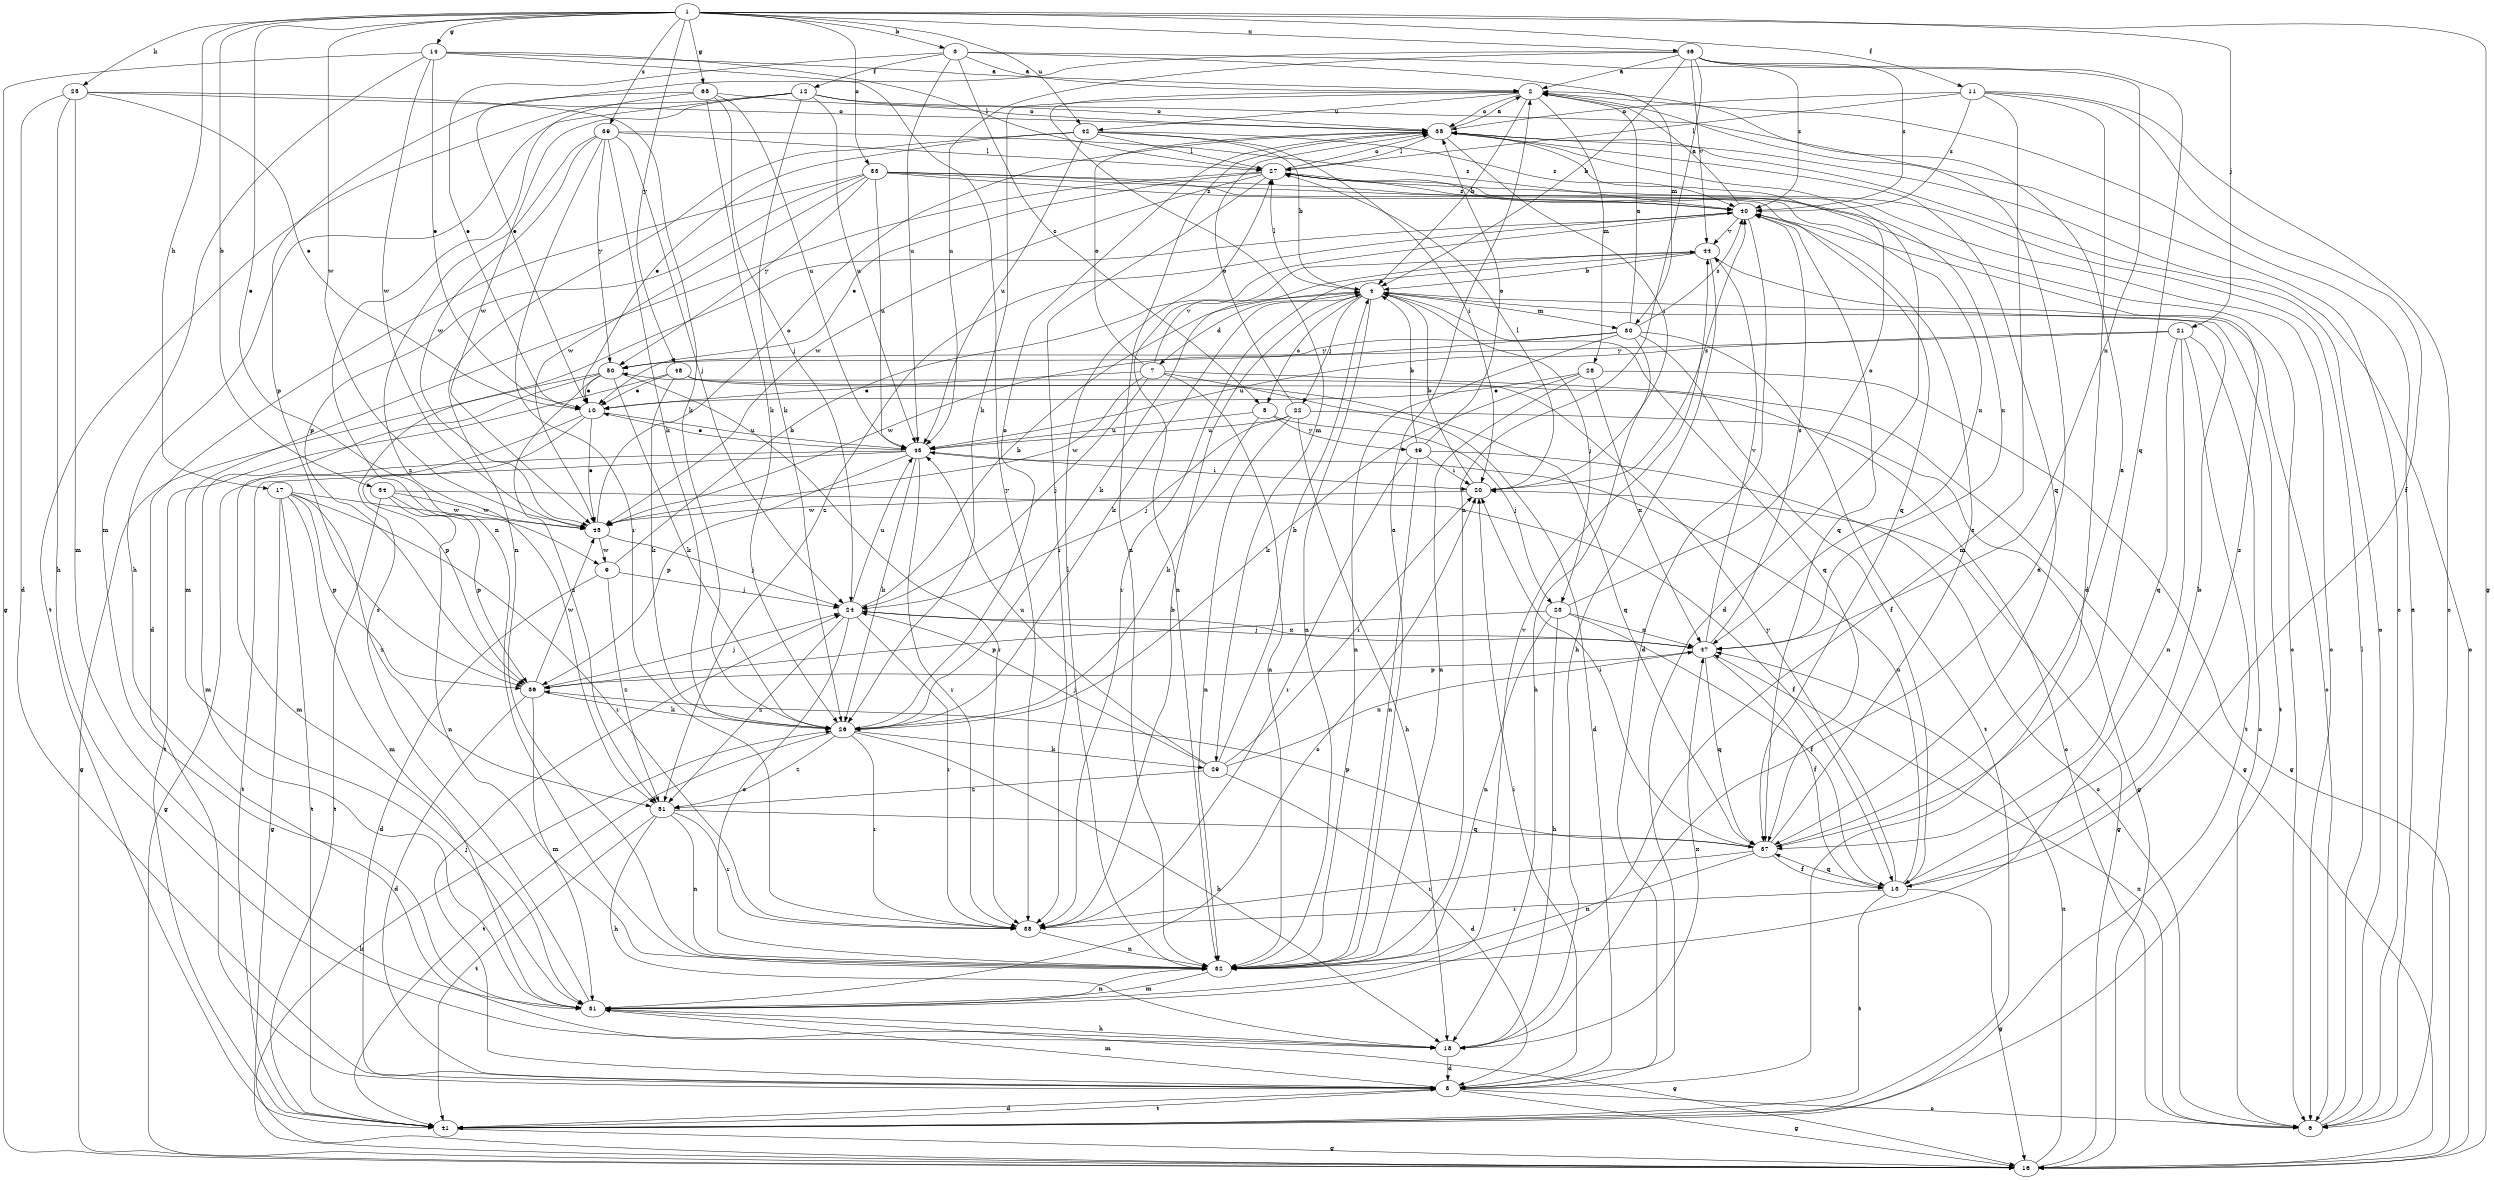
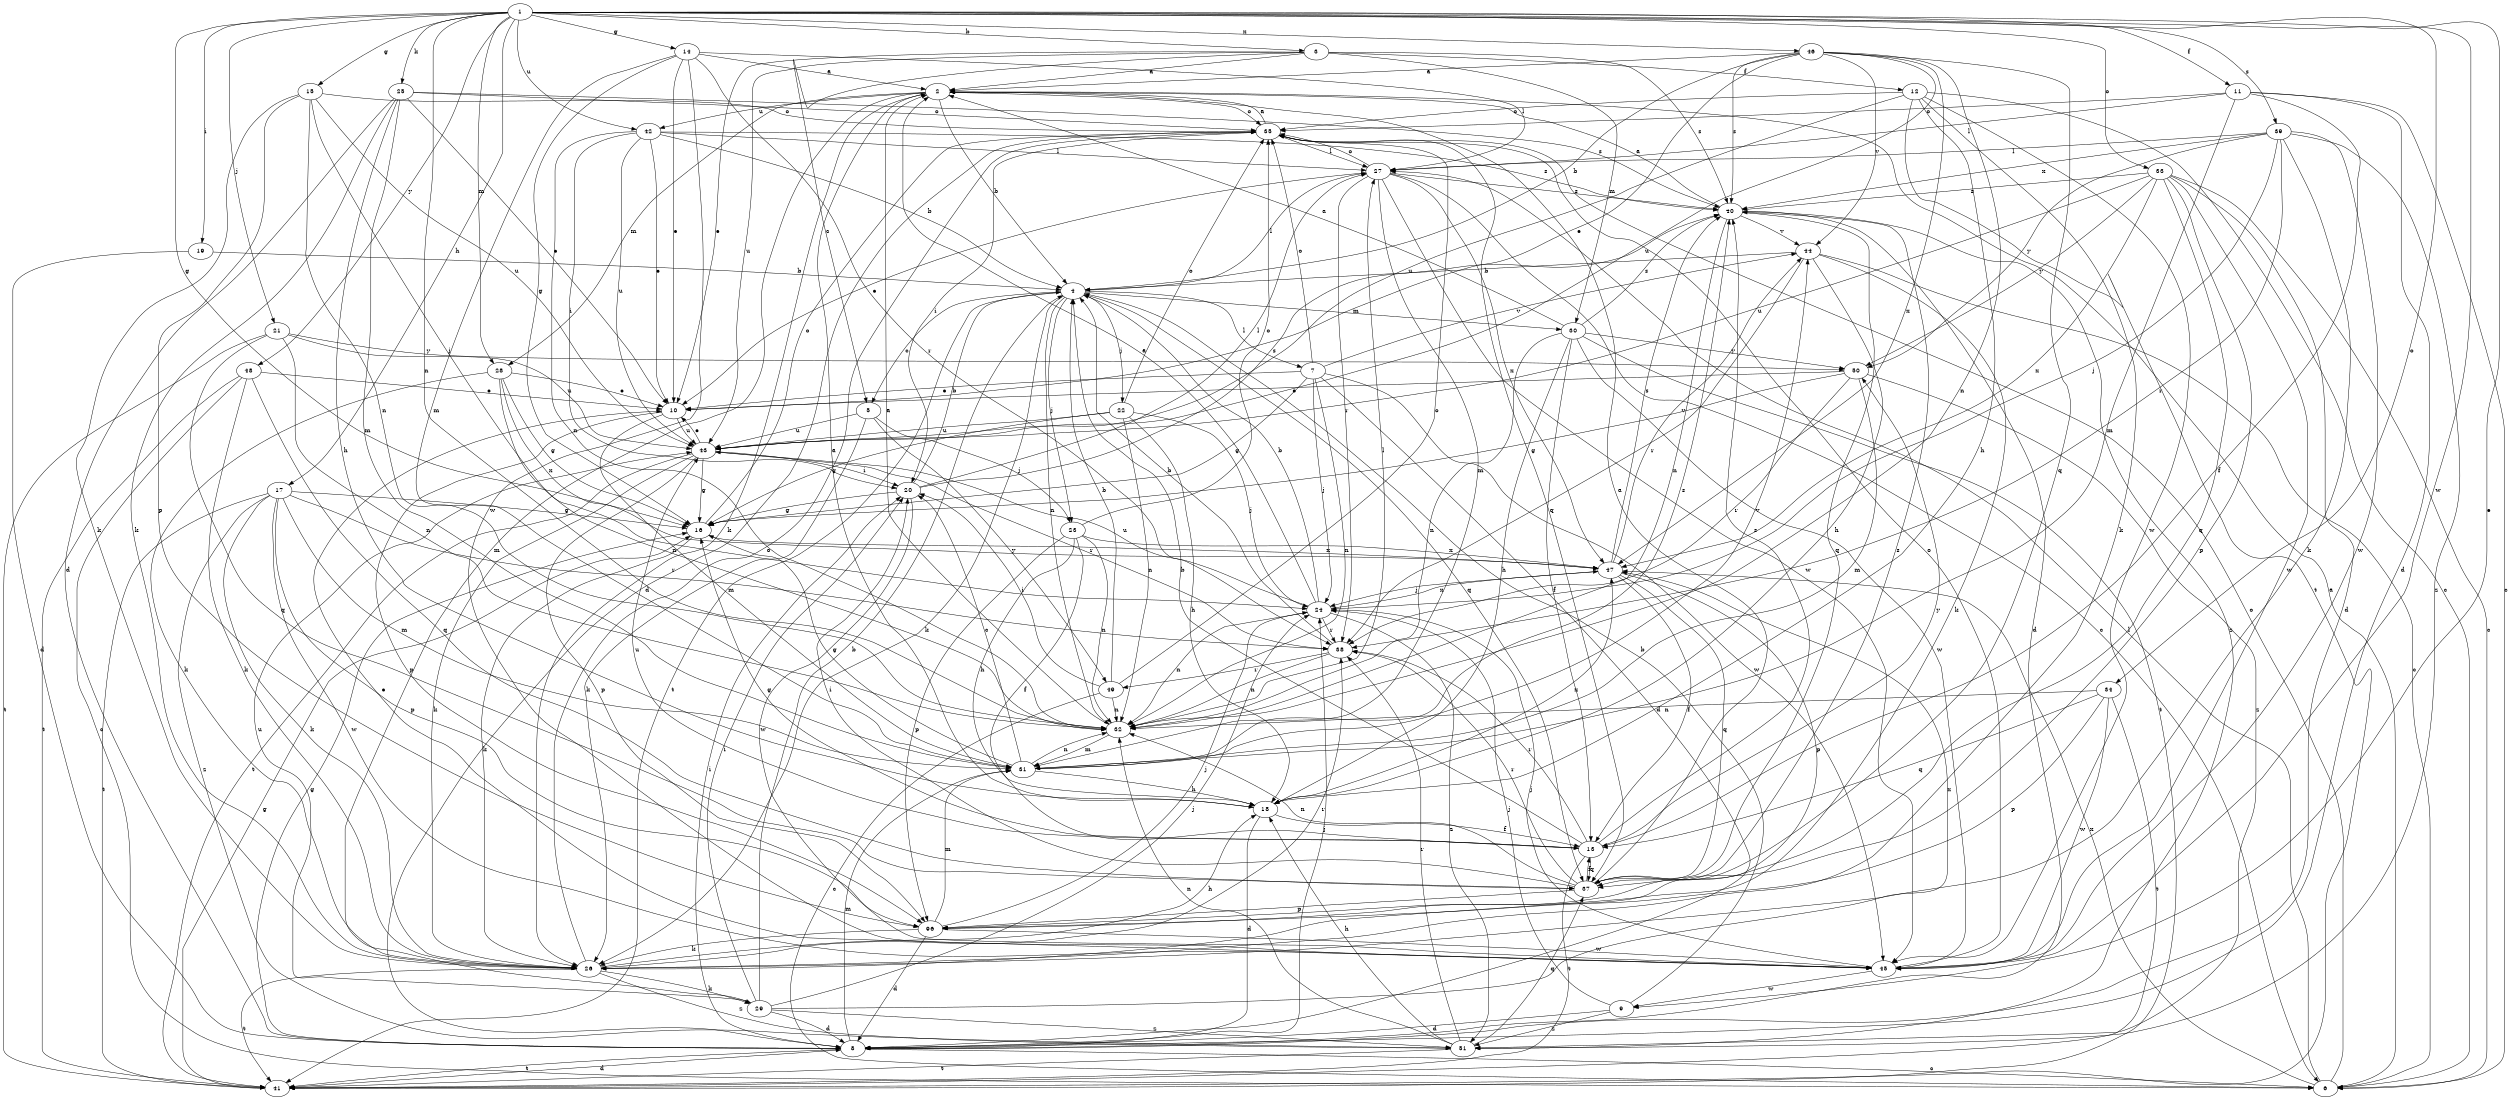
node "65": label "65" -> "15"
edge "39" -> "40": label "s" -> "x"
edge "1" -> "28": added, label "m"
edge "11" -> "40": now "25" -> "40"
node "19": added
edge "1" -> "34": label "b" -> "o"
edge "24" -> "2": added, label "a"
edge "4" -> "7": label "d" -> "l"
edge "35" -> "32": now "1" -> "32"
edge "10" -> "45": reversed
edge "14" -> "38": label "y" -> "r"
edge "50" -> "26": now "17" -> "26"
edge "16" -> "20": reversed
node "36": label "36" -> "96"
edge "34" -> "13": label "f" -> "q"
edge "49" -> "38": reversed
edge "21" -> "6": removed, label "c"
edge "24" -> "32": label "o" -> "n"
edge "18" -> "13": added, label "f"
